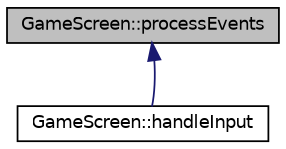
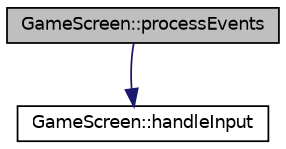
edge "GameScreen::handleInput" -> "GameScreen::processEvents": reversed
